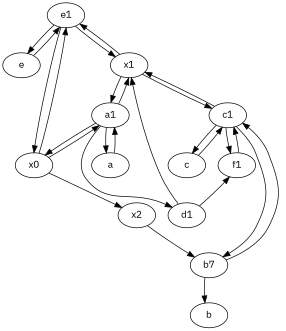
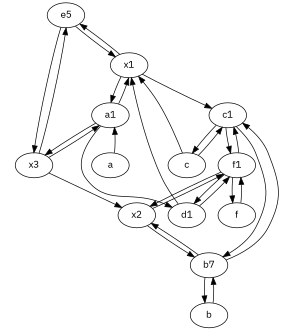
node "e1": label "e1" -> "e5"
node "e": removed
edge "c1" -> "x1": now "c" -> "x1"
edge "a1" -> "a": removed
node "x0": label "x0" -> "x3"
edge "f1" -> "d1": added
edge "f1" -> "x2": added
edge "x2" -> "f1": added
node "f": added
edge "b7" -> "x2": added
edge "b" -> "b7": added
